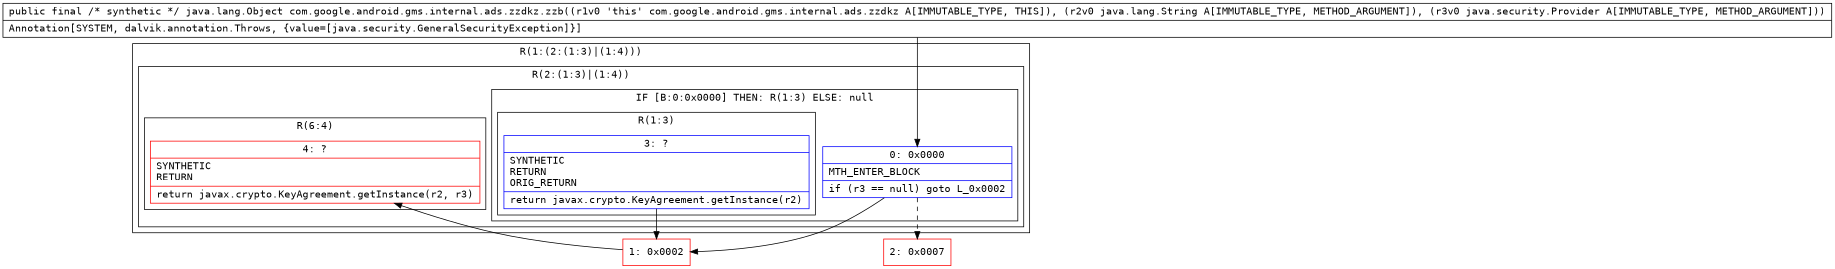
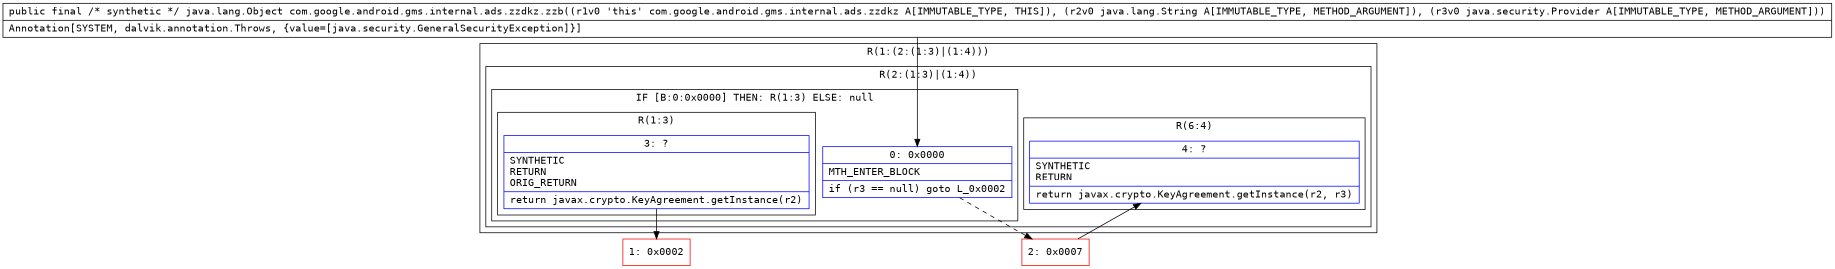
node "4: ?": color red -> blue
edge "1: 0x0002" -> "4: ?": now "2: 0x0007" -> "4: ?"
edge "0: 0x0000" -> "1: 0x0002": removed
